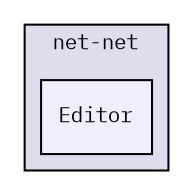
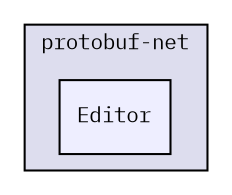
cluster "net-net": label "net-net" -> "protobuf-net"
